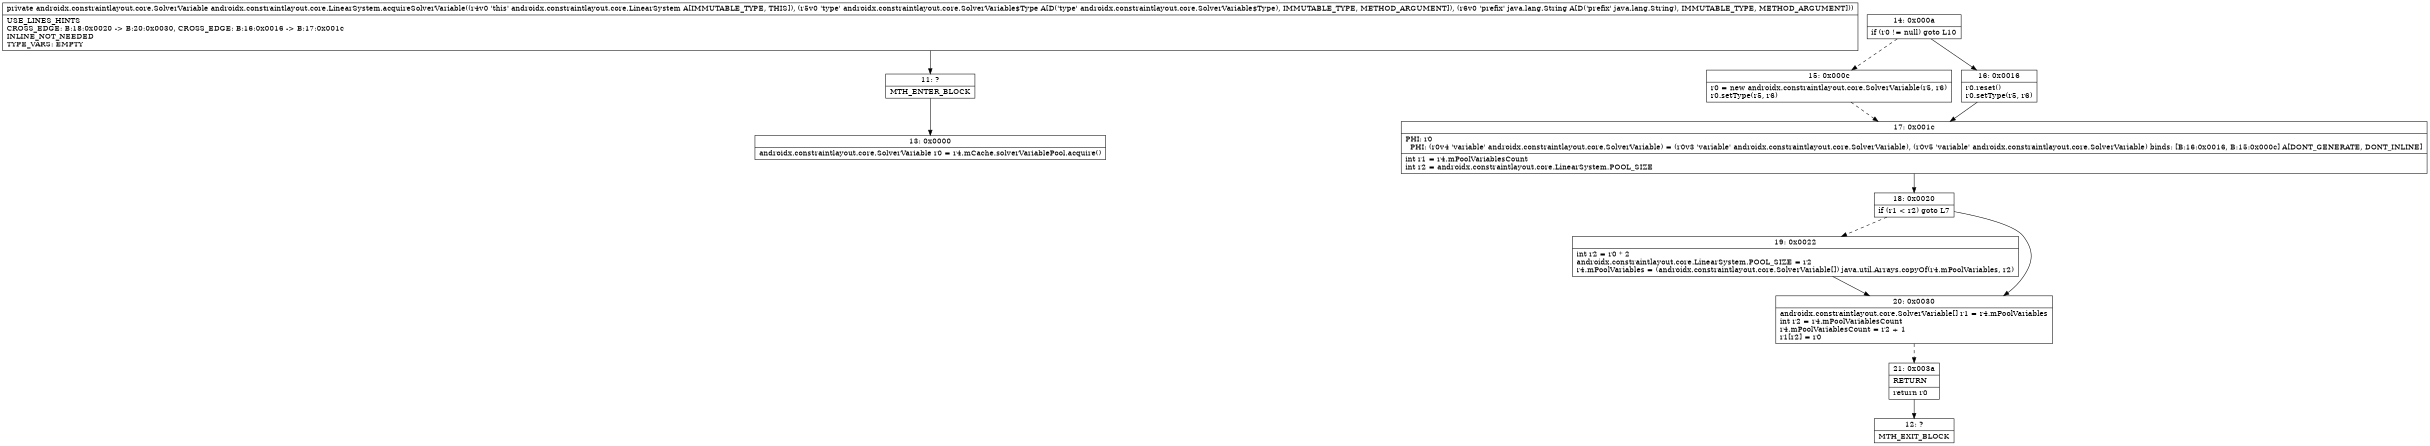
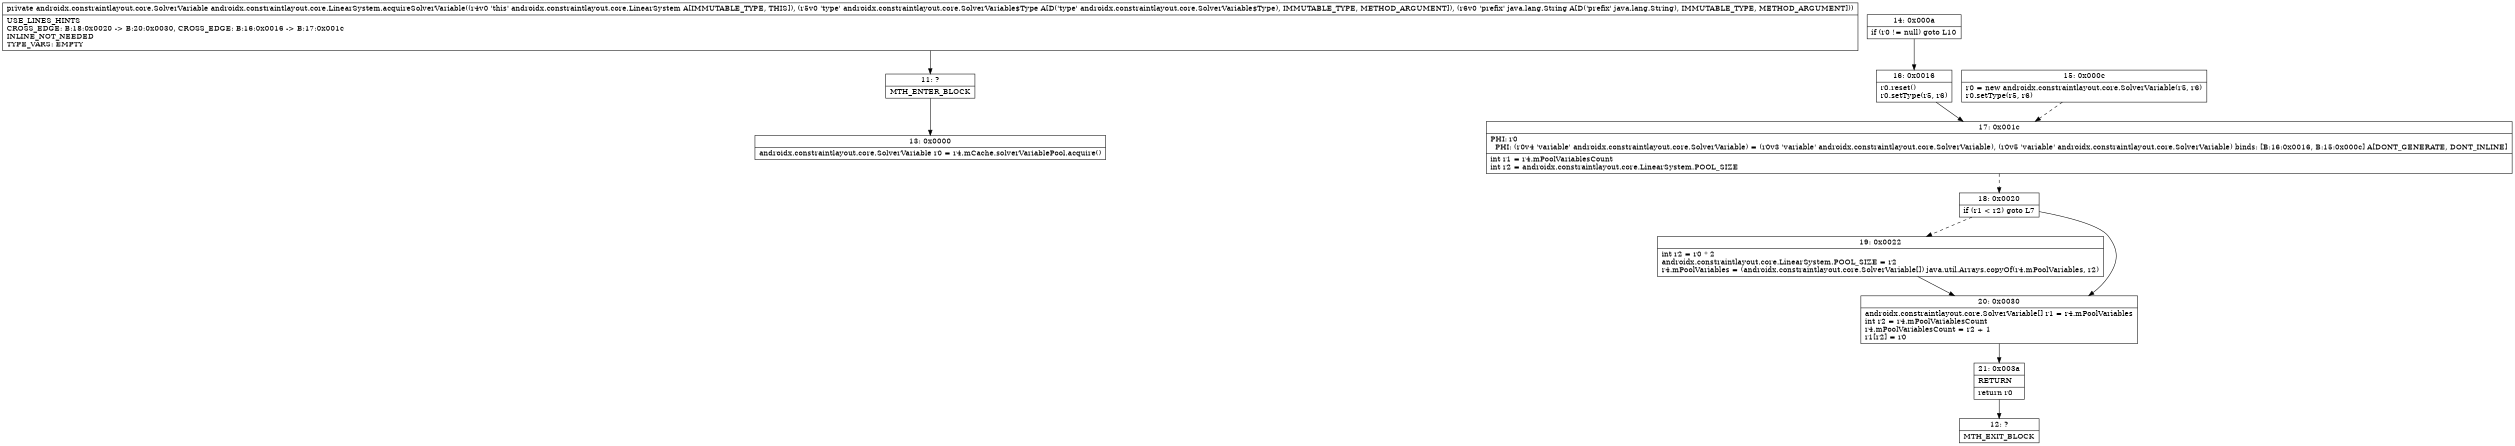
edge "14: 0x000a" -> "15: 0x000c": removed
edge "17: 0x001c" -> "18: 0x0020": style solid -> dashed
edge "20: 0x0030" -> "21: 0x003a": style dashed -> solid
